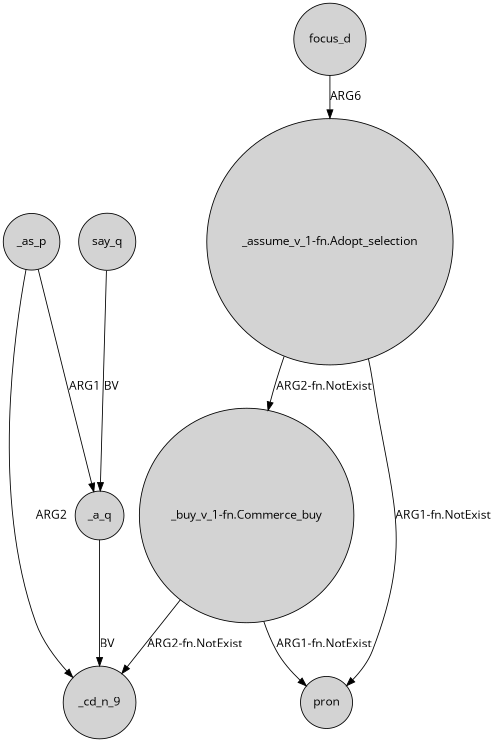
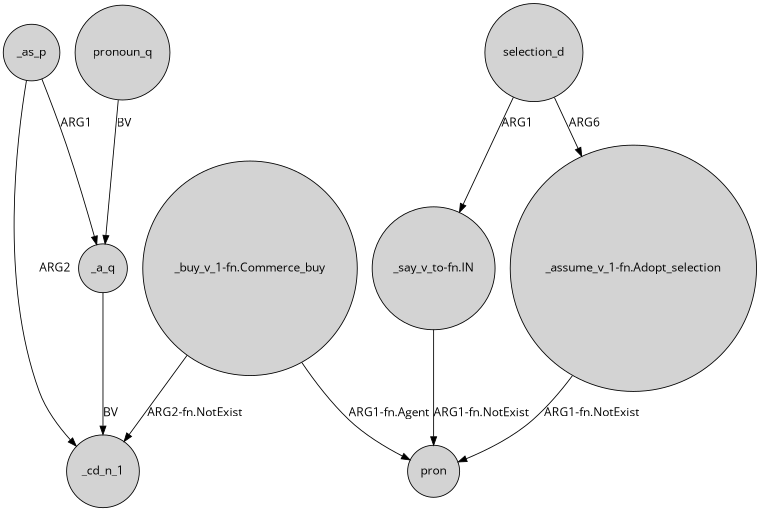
node "focus_d": label "focus_d" -> "selection_d"
node "say_q": label "say_q" -> "pronoun_q"
node "_say_v_to-fn.IN": added
edge "_assume_v_1-fn.Adopt_selection" -> "_buy_v_1-fn.Commerce_buy": removed, label "ARG2-fn.NotExist"
edge "_buy_v_1-fn.Commerce_buy" -> "pron": label "ARG1-fn.NotExist" -> "ARG1-fn.Agent"
node "_cd_n_9": label "_cd_n_9" -> "_cd_n_1"
